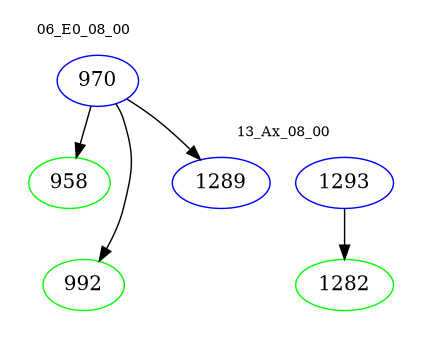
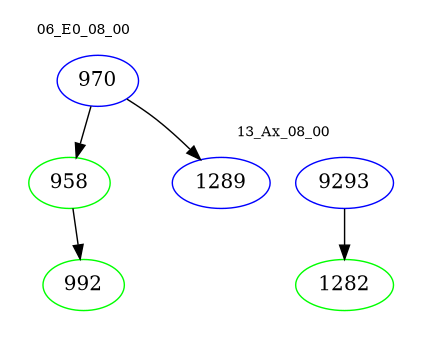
edge "970" -> "992": now "958" -> "992"
node "1293": label "1293" -> "9293"
